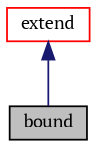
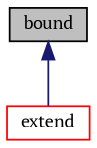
edge "bound" -> "extend": reversed
